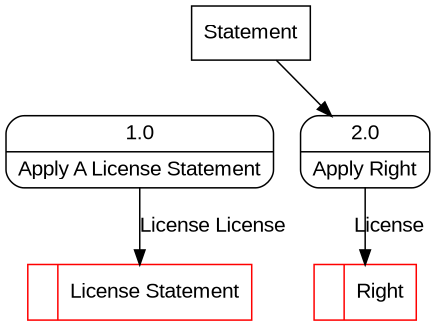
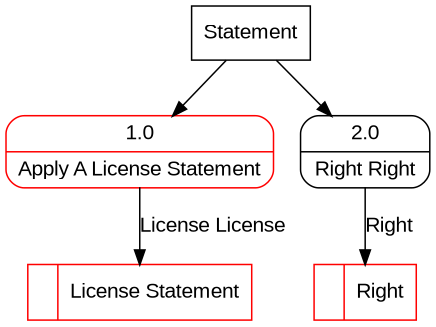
edge "Statement" -> "1.0": added
node "1.0": color black -> red
node "2.0": text "Apply Right" -> "Right Right"
edge "2.0" -> "Right": label "License" -> "Right"
